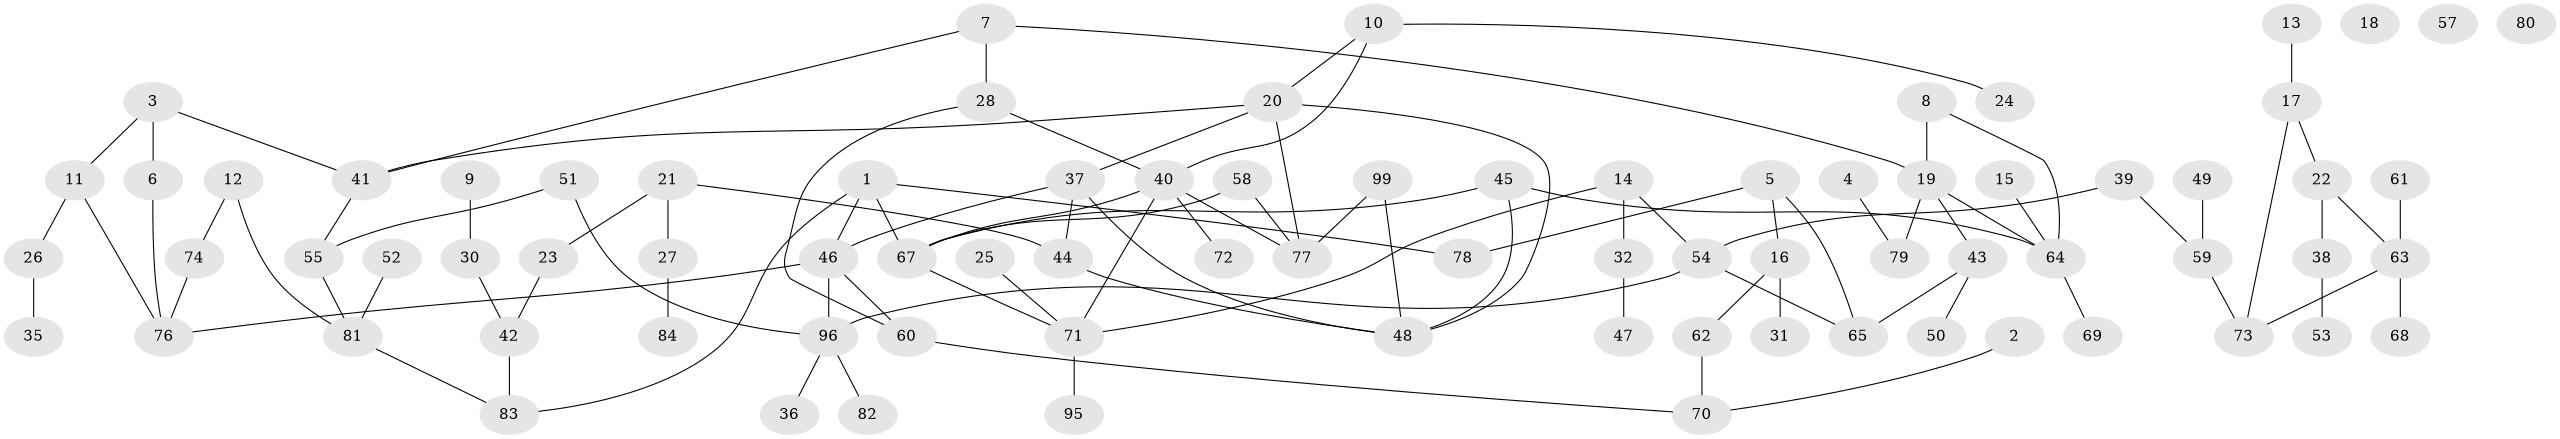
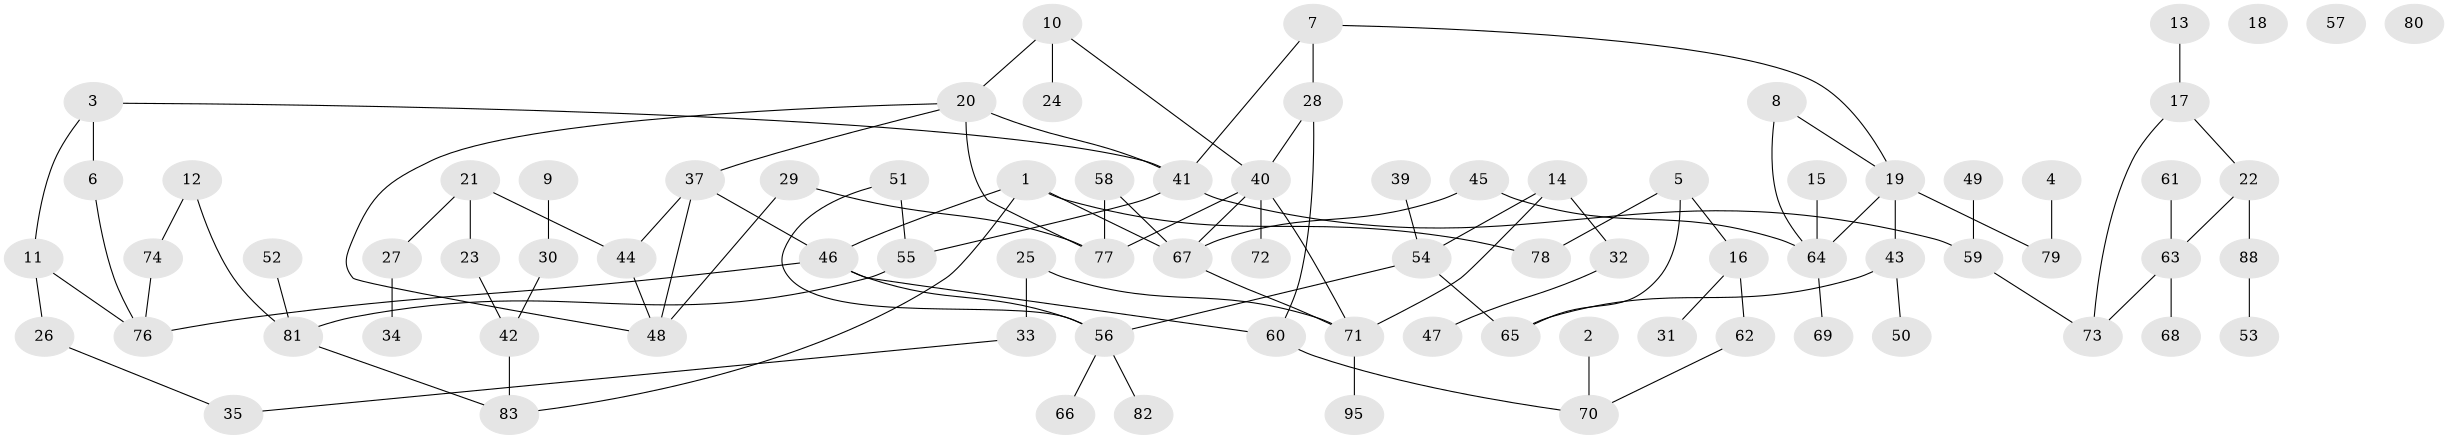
node "99": label "99" -> "29"
edge "39" -- "59": now "41" -- "59"
node "38": label "38" -> "88"
edge "45" -- "48": removed
node "84": label "84" -> "34"
node "96": label "96" -> "56"
node "33": added
node "36": label "36" -> "66"
